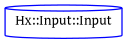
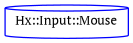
node "Hx::Input::Input": label "Hx::Input::Input" -> "Hx::Input::Mouse"
